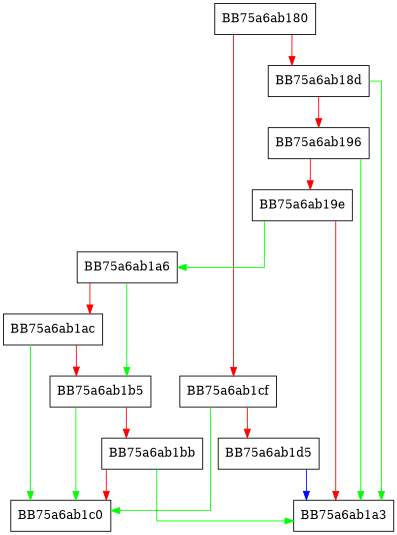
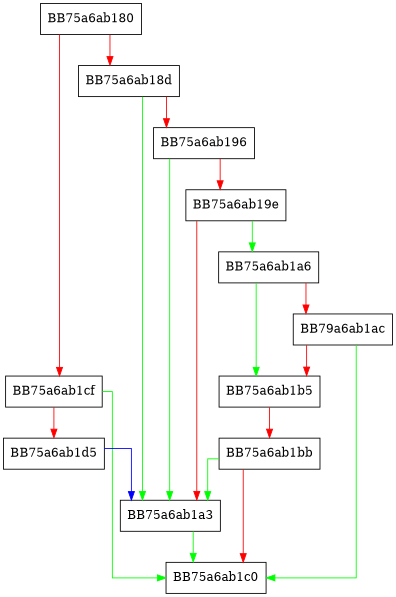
node "BB75a6ab1ac": label "BB75a6ab1ac" -> "BB79a6ab1ac"
edge "BB75a6ab1b5" -> "BB75a6ab1c0": now "BB75a6ab1a3" -> "BB75a6ab1c0"
